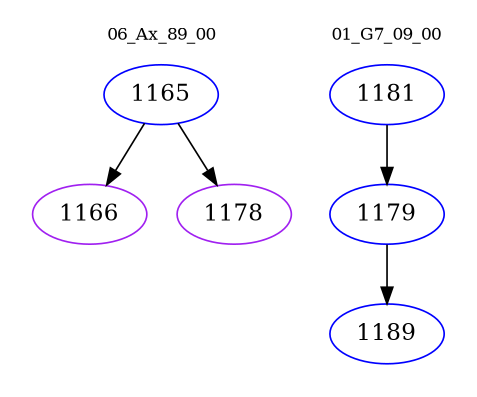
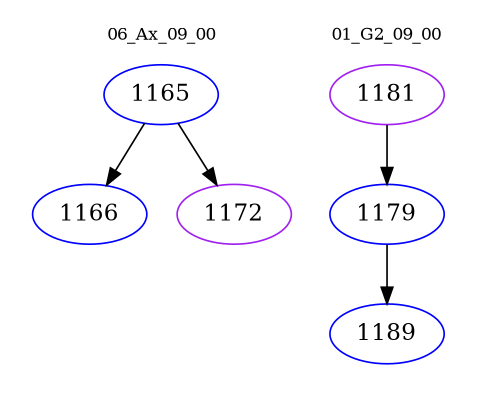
cluster "06_Ax_89_00": label "06_Ax_89_00" -> "06_Ax_09_00"
cluster "01_G7_09_00": label "01_G7_09_00" -> "01_G2_09_00"
node "1181": color blue -> purple
node "1166": color purple -> blue
node "1178": label "1178" -> "1172"
